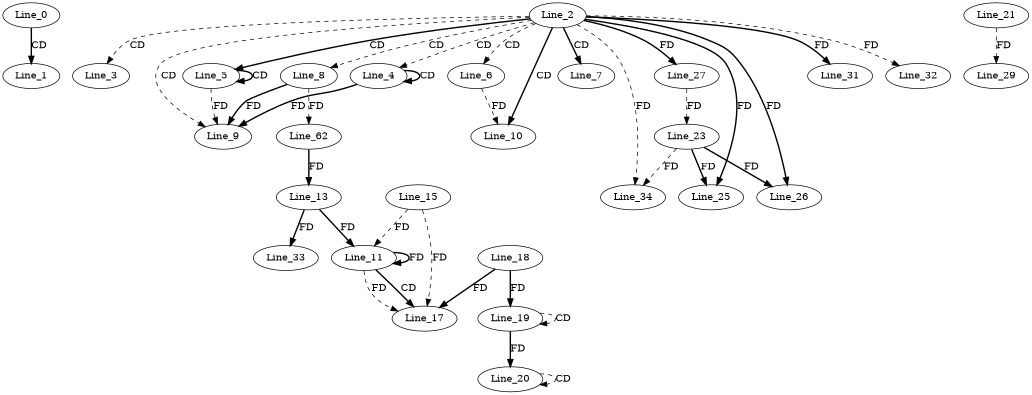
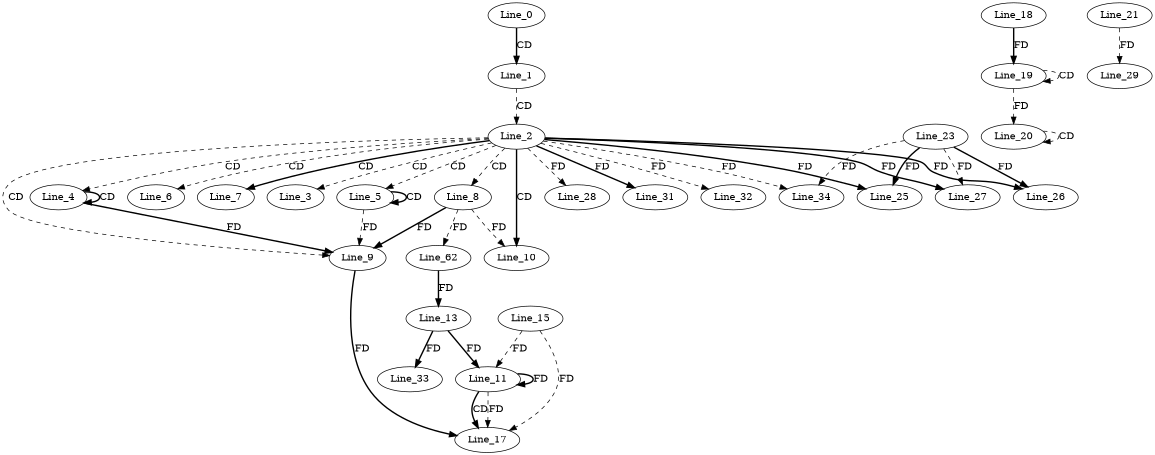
edge "Line_2" -> "Line_5": style bold -> dashed
edge "Line_6" -> "Line_10": now "Line_8" -> "Line_10"
edge "Line_1" -> "Line_2": added, label "CD"
edge "Line_27" -> "Line_23": reversed
node "Line_28": added
edge "Line_18" -> "Line_17": now "Line_9" -> "Line_17"
edge "Line_19" -> "Line_20": style bold -> dashed
